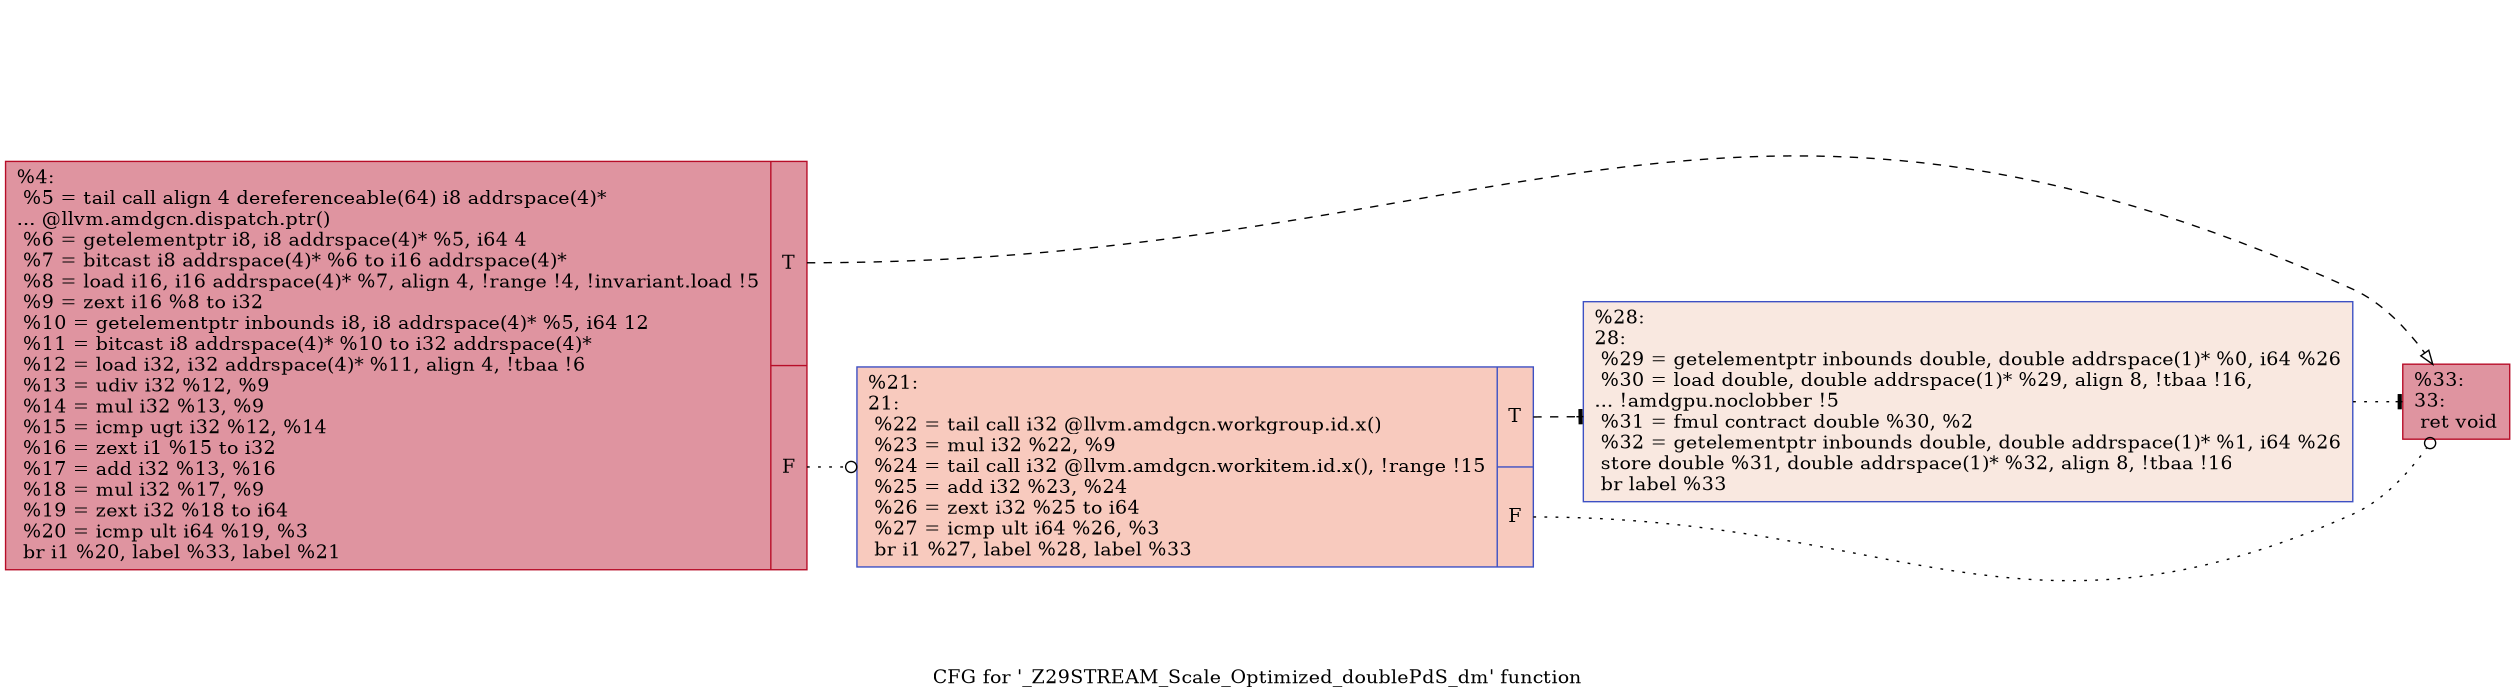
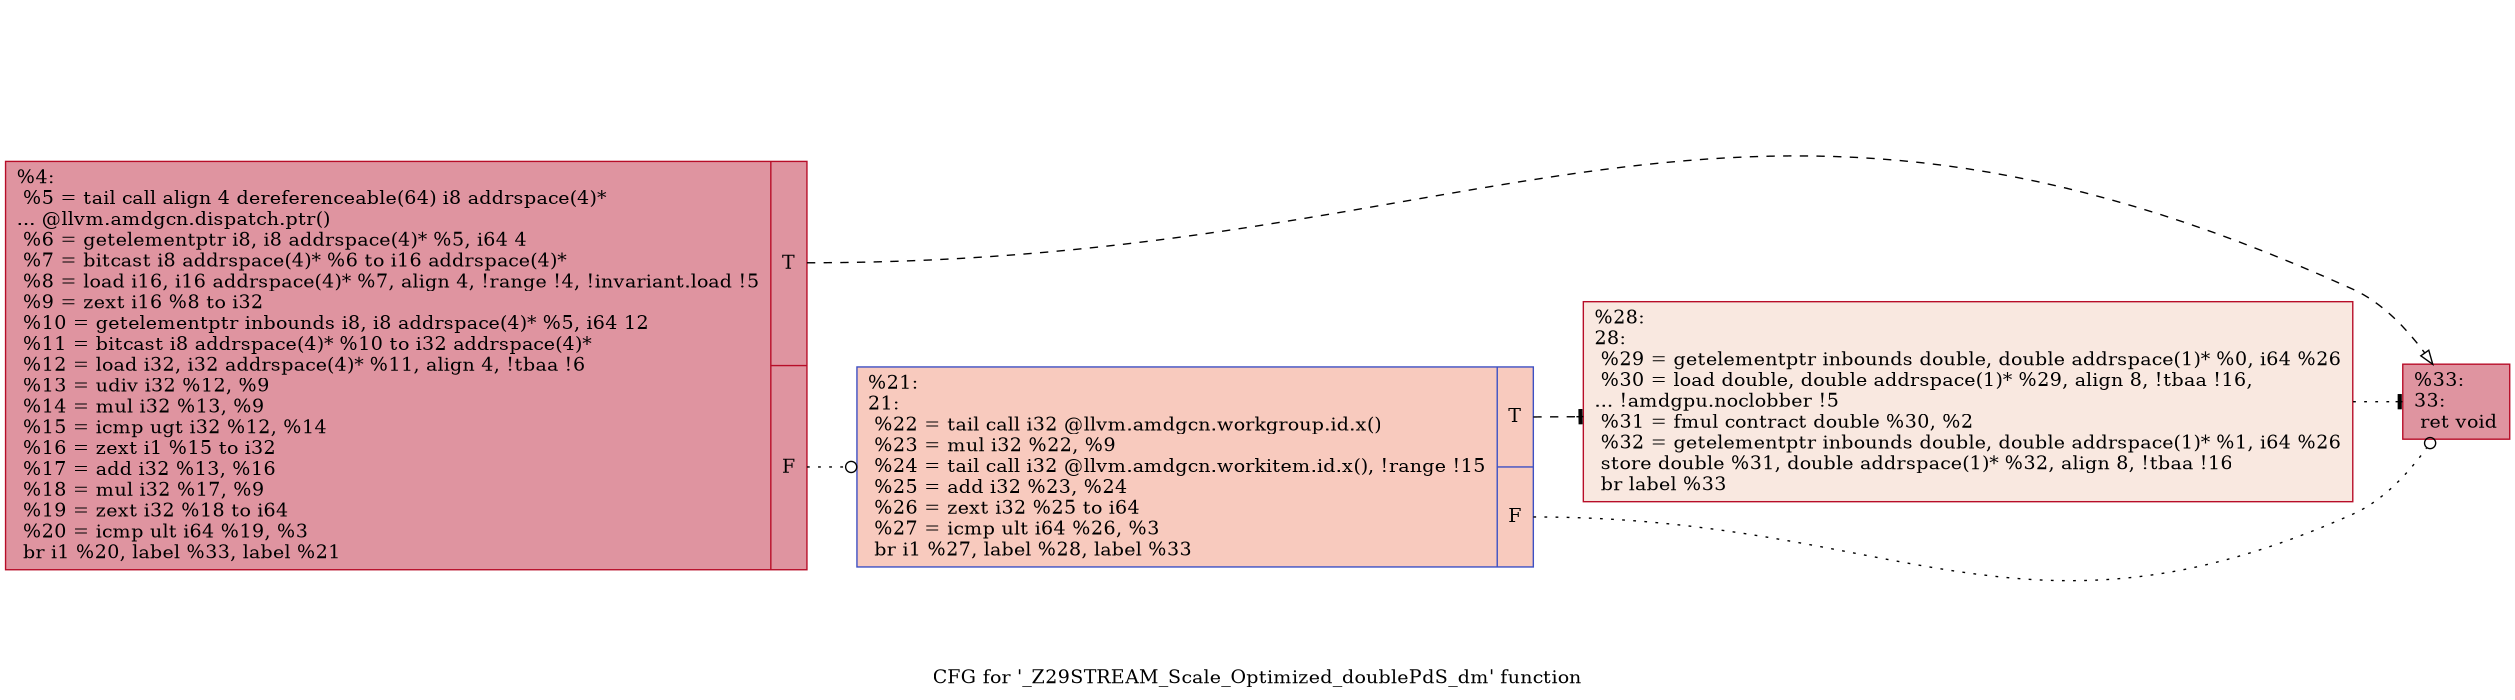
node "%28:": color #3d50c3ff -> #b70d28ff
